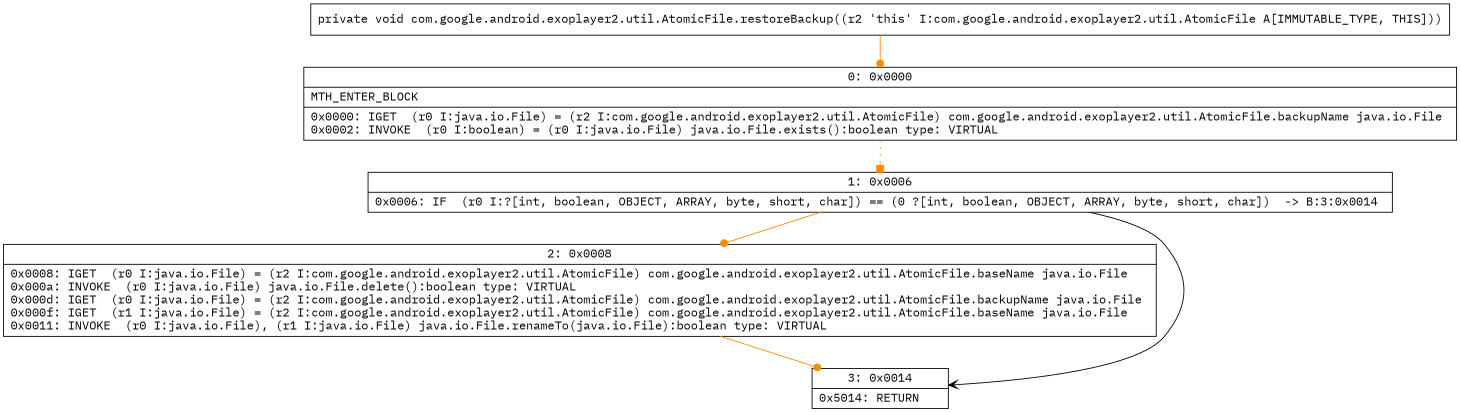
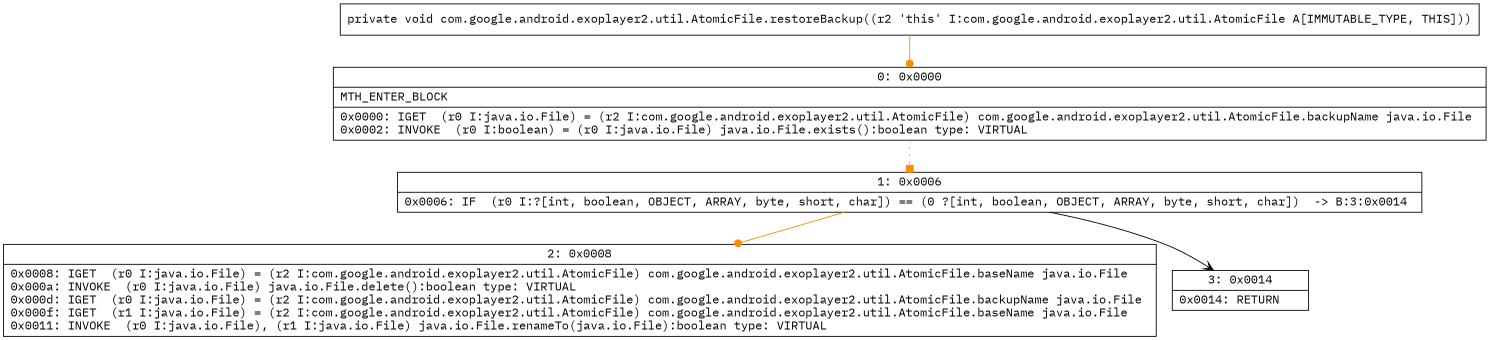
edge "2: 0x0008" -> "3: 0x0014": removed
node "3: 0x0014": text "0x5014: RETURN" -> "0x0014: RETURN"
